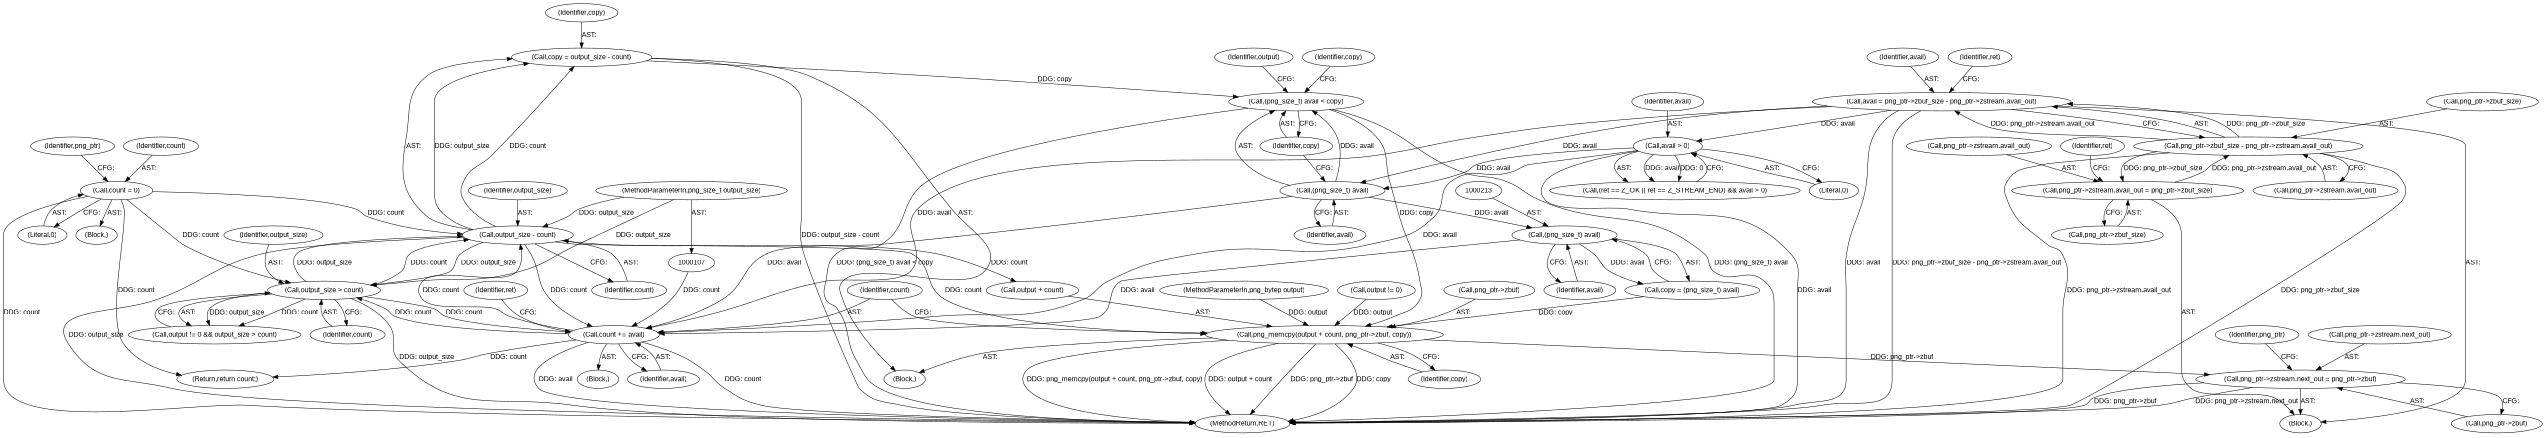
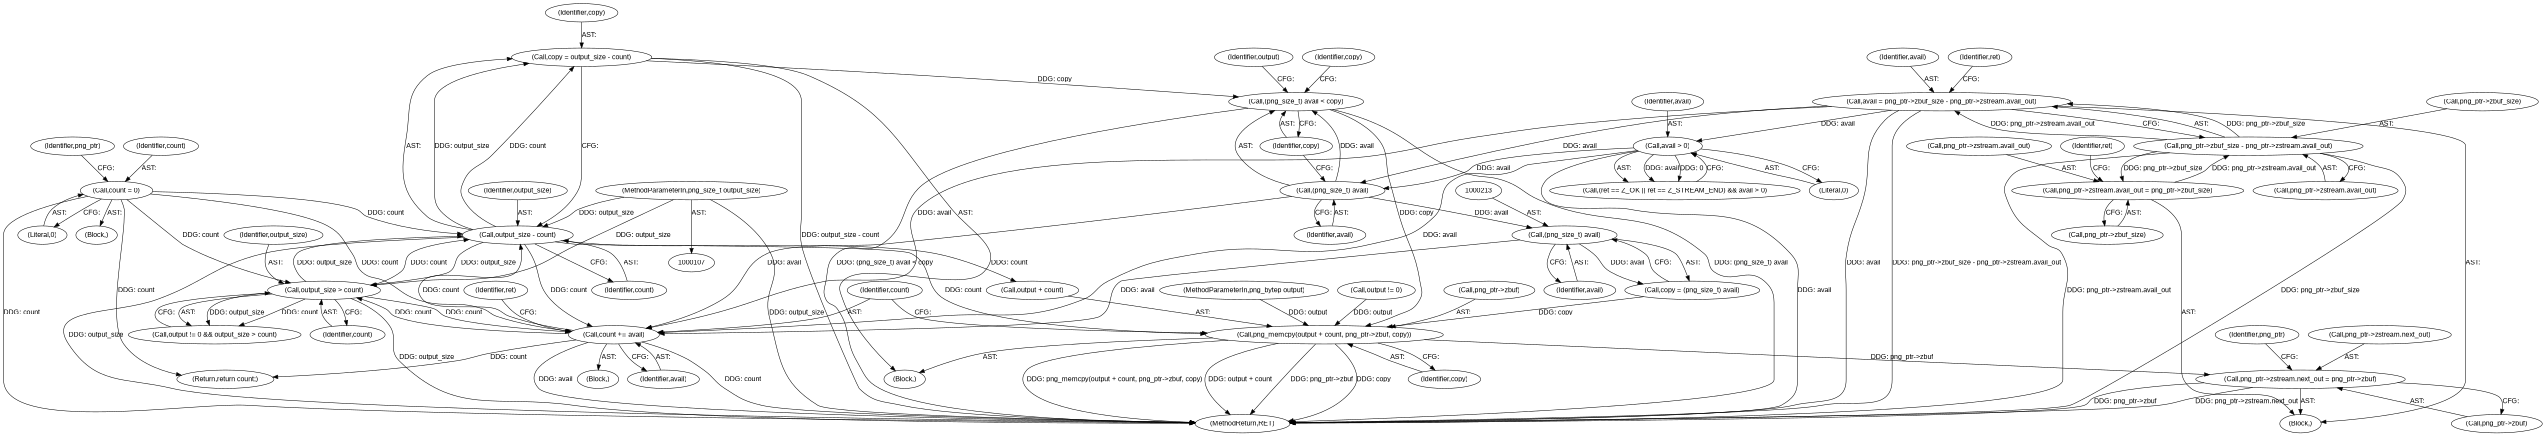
edge "(Call,copy = output_size - count)" -> "(Call,output_size - count)": added, label "CFG:"
edge "1000107" -> "(Call,count += avail)": now "(Call,count = 0)" -> "(Call,count += avail)"
edge "(MethodParameterIn,png_size_t output_size)" -> "(MethodReturn,RET)": added, label "DDG: output_size"
